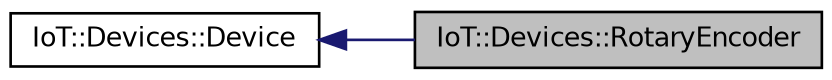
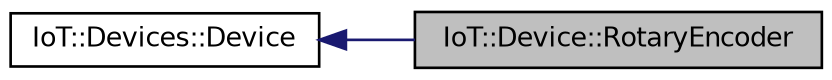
node "IoT::Devices::RotaryEncoder": label "IoT::Devices::RotaryEncoder" -> "IoT::Device::RotaryEncoder"
